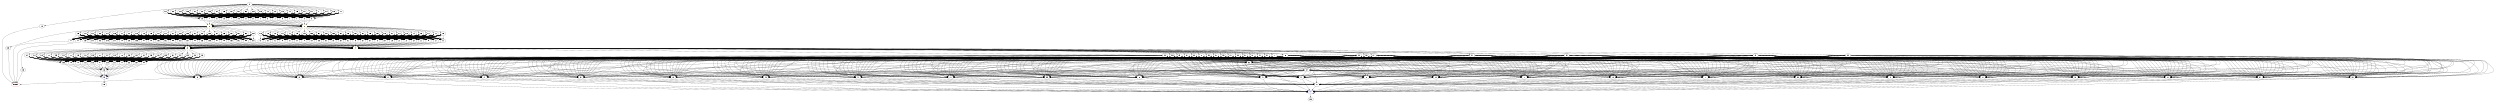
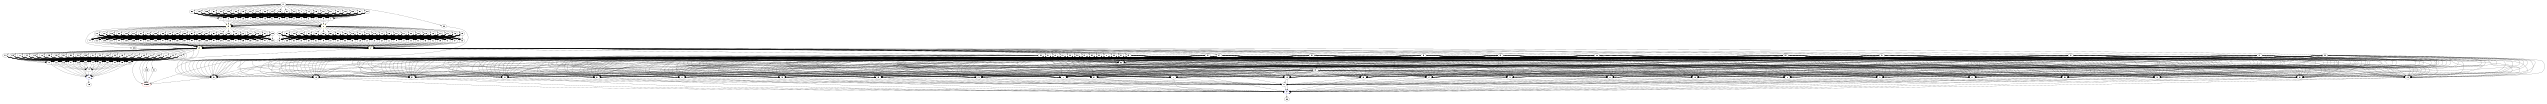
node "78": added
